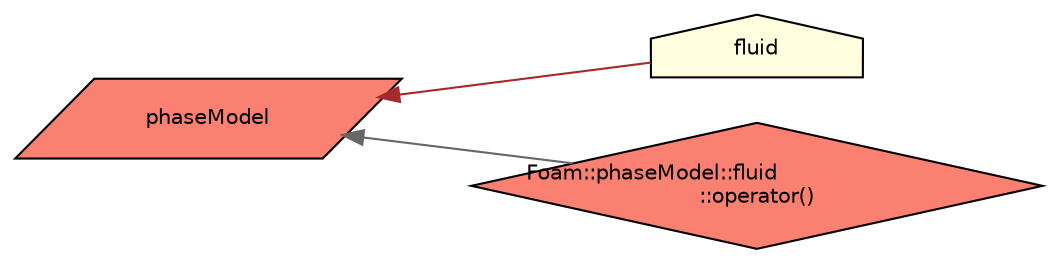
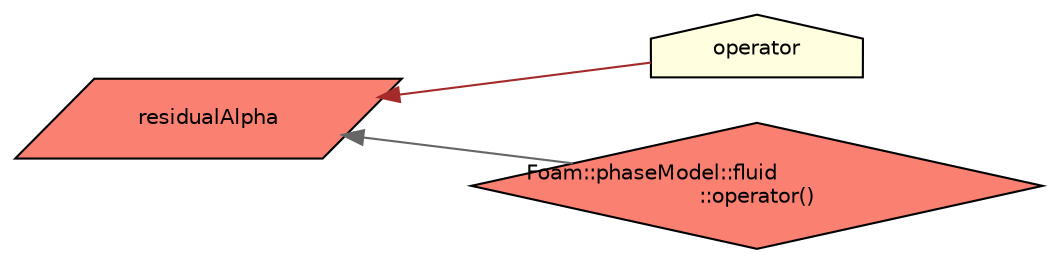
node "fluid": label "fluid" -> "operator"
node "phaseModel": label "phaseModel" -> "residualAlpha"
